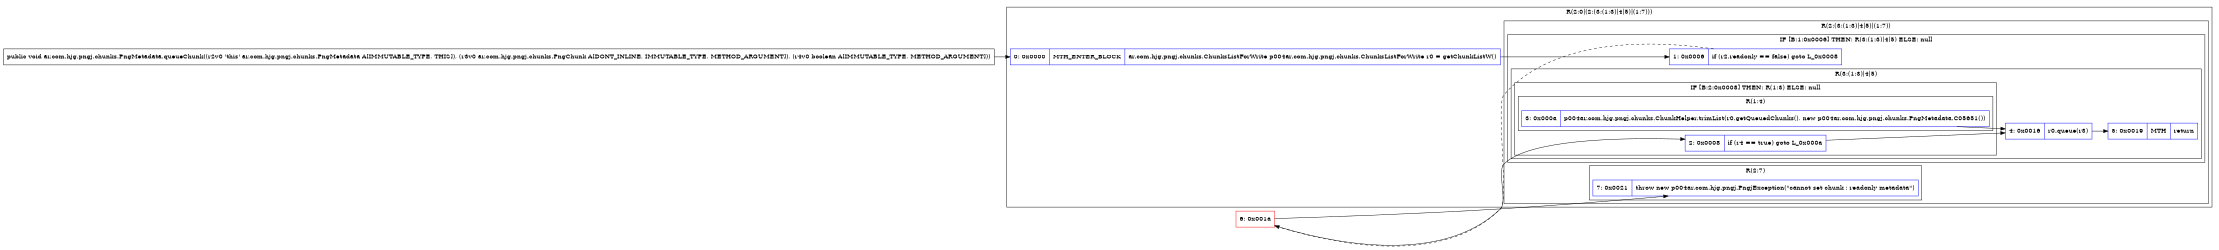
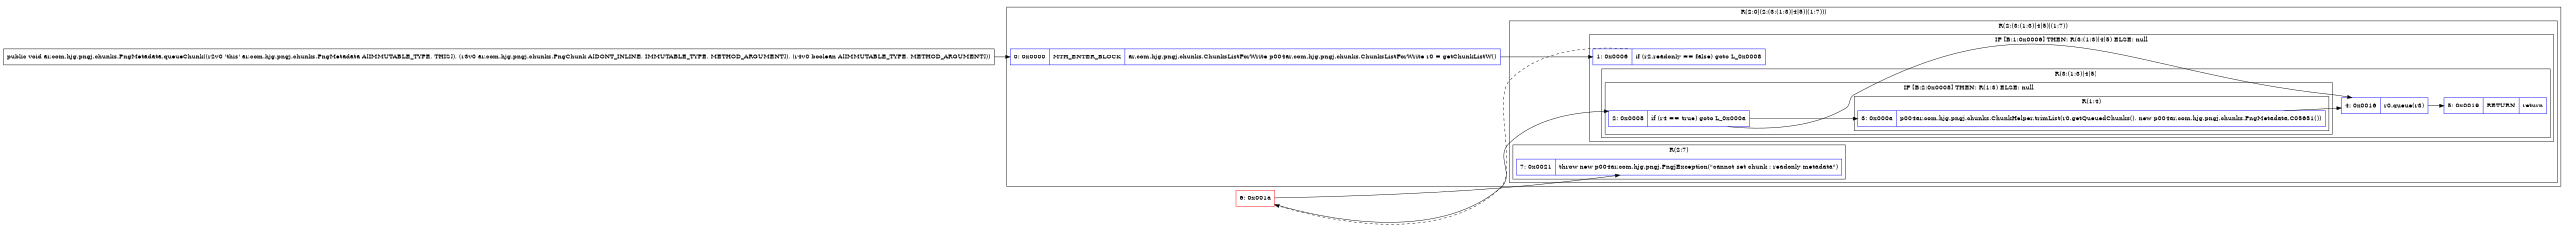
edge "2: 0x0008" -> "3: 0x000a": added
node "5: 0x0019": text "MTH" -> "RETURN"
